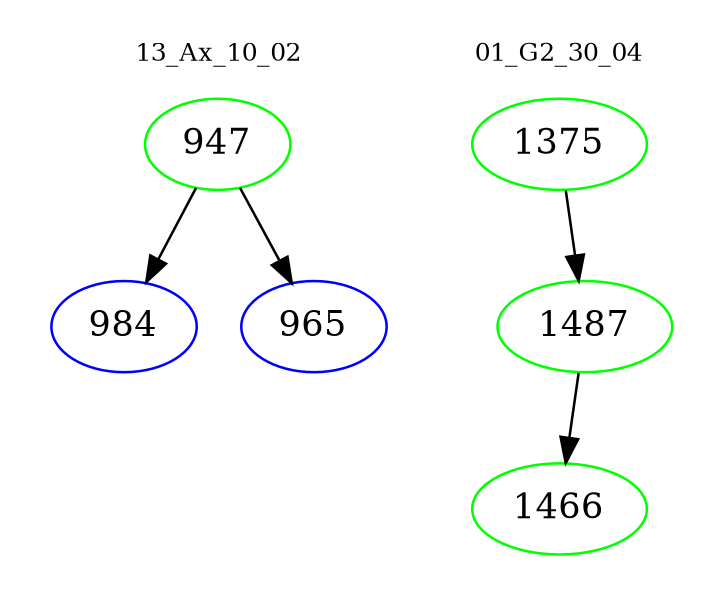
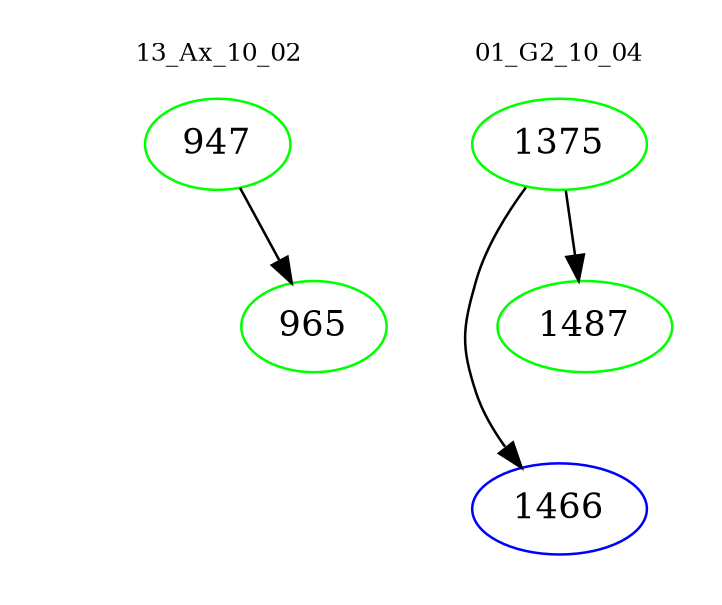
cluster "01_G2_30_04": label "01_G2_30_04" -> "01_G2_10_04"
node "984": removed
node "965": color blue -> green
edge "1487" -> "1466": now "1375" -> "1466"
node "1466": color green -> blue
